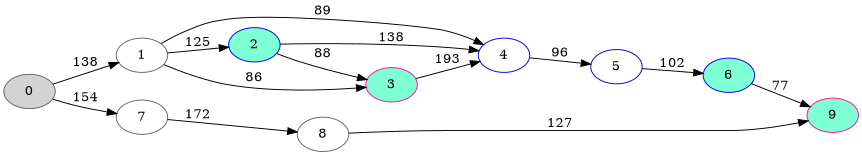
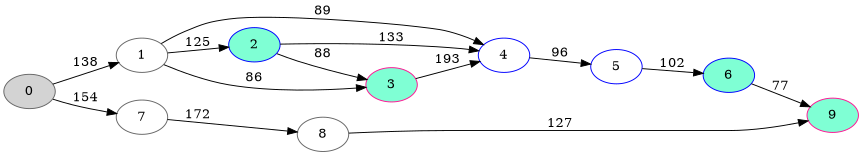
edge "2" -> "4": label "138" -> "133"
